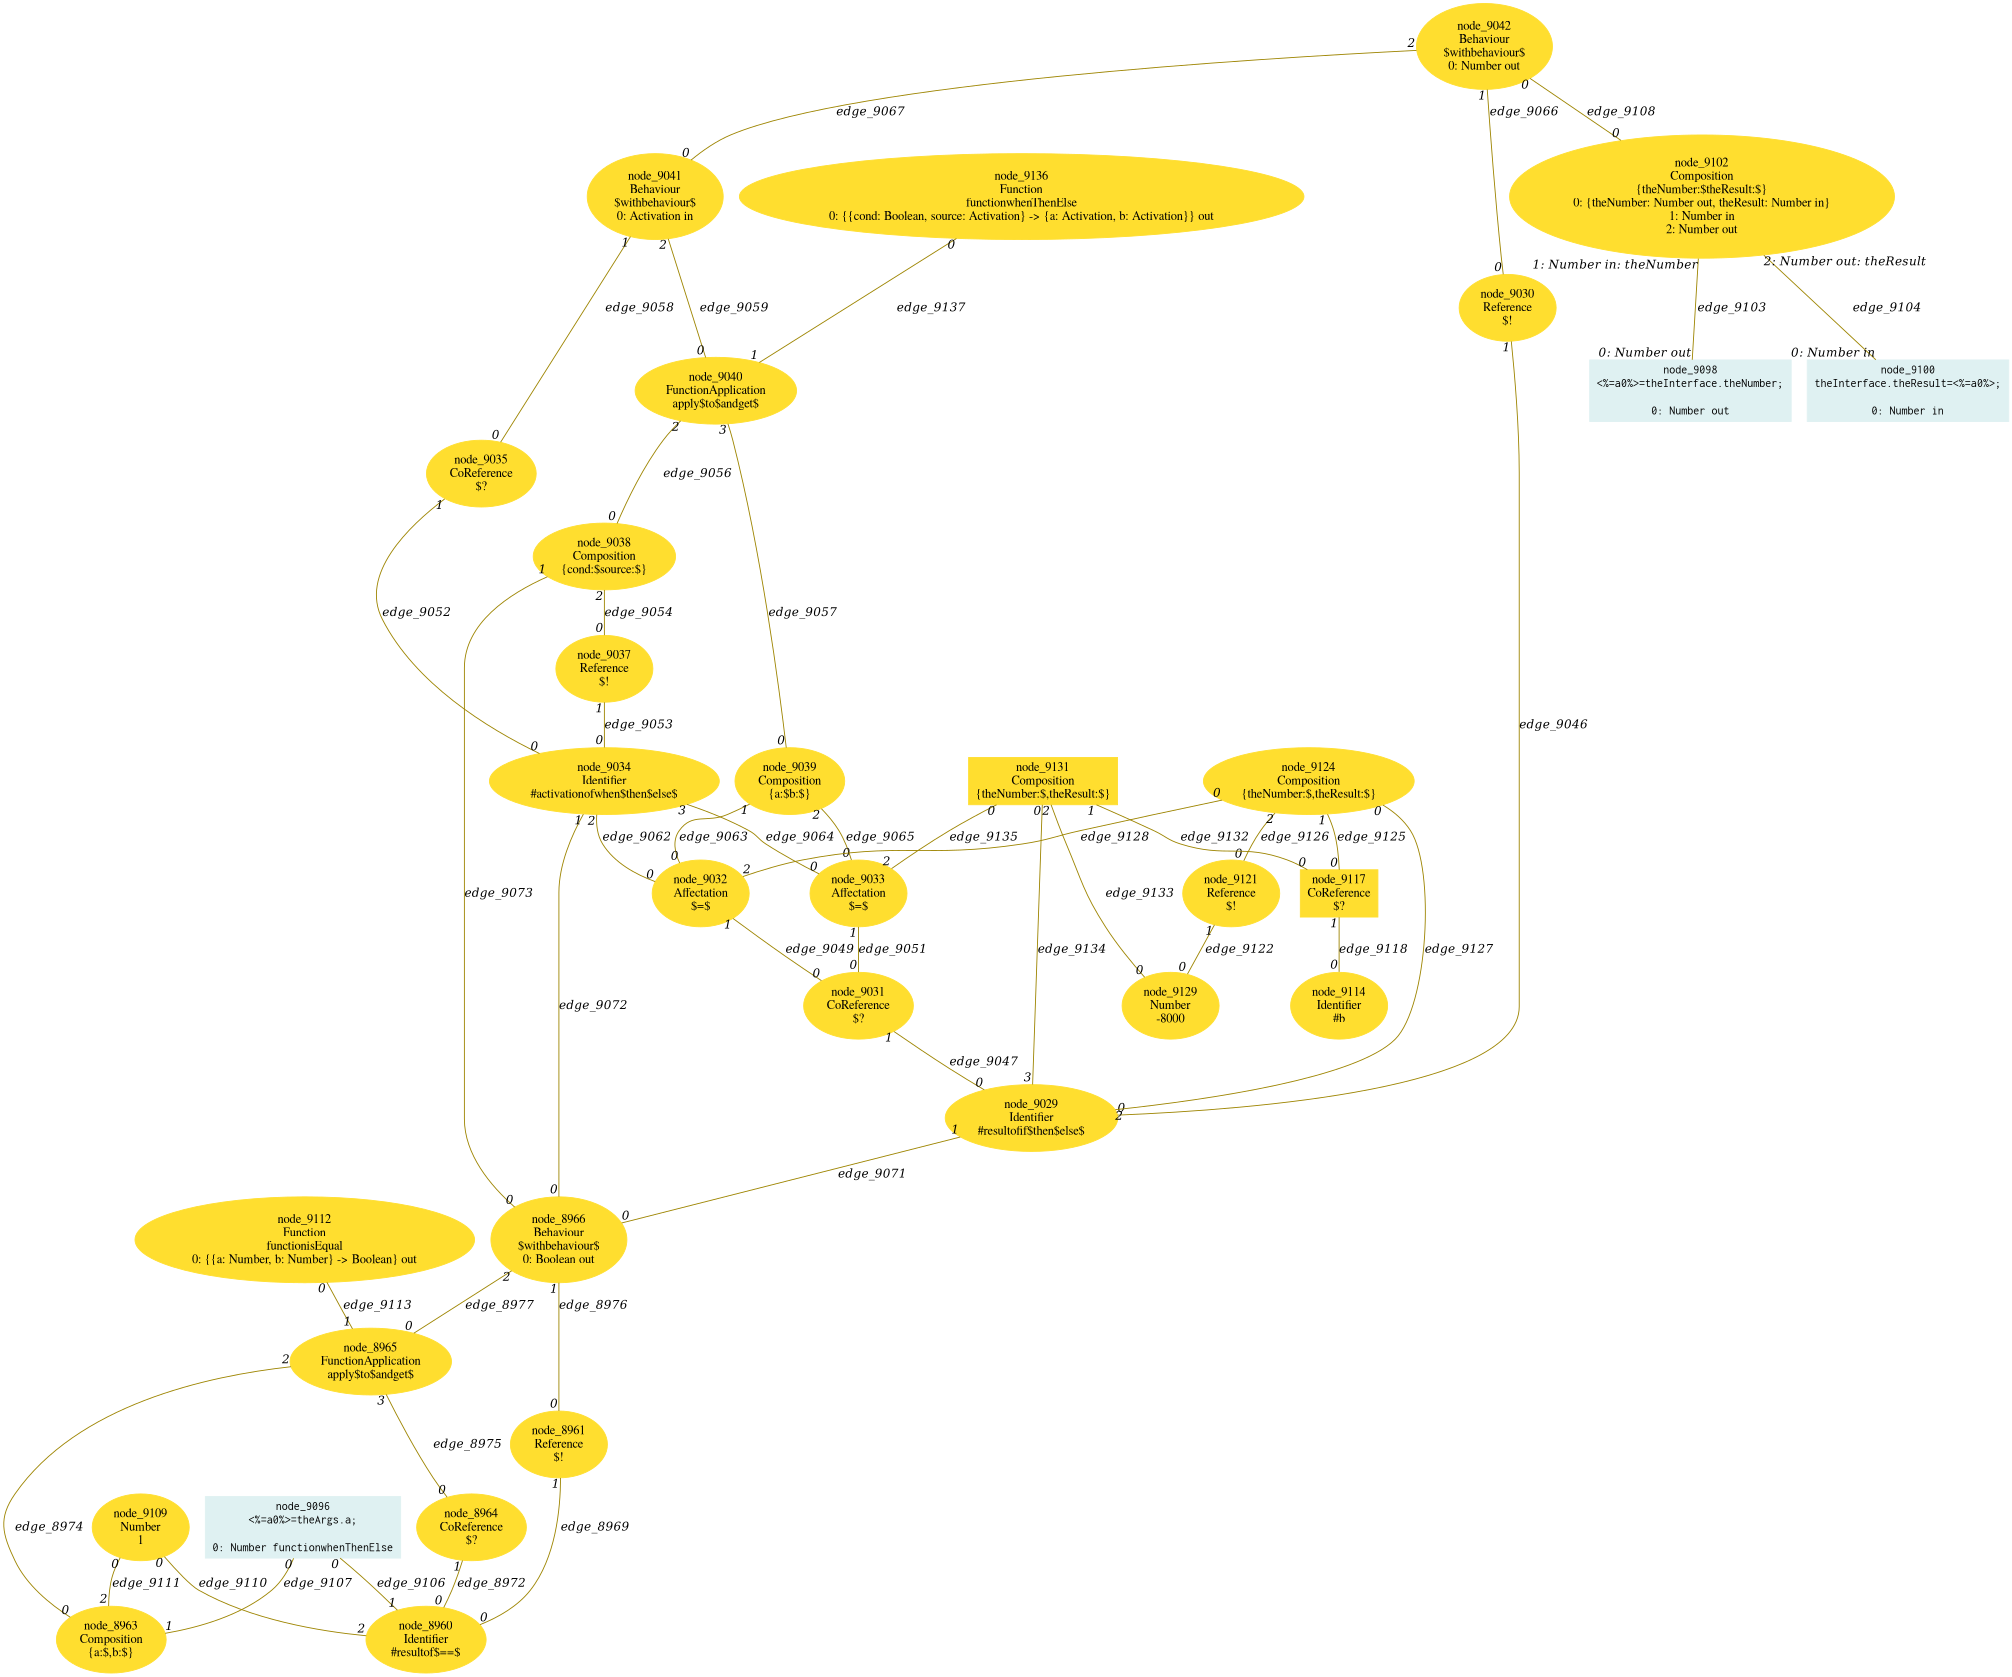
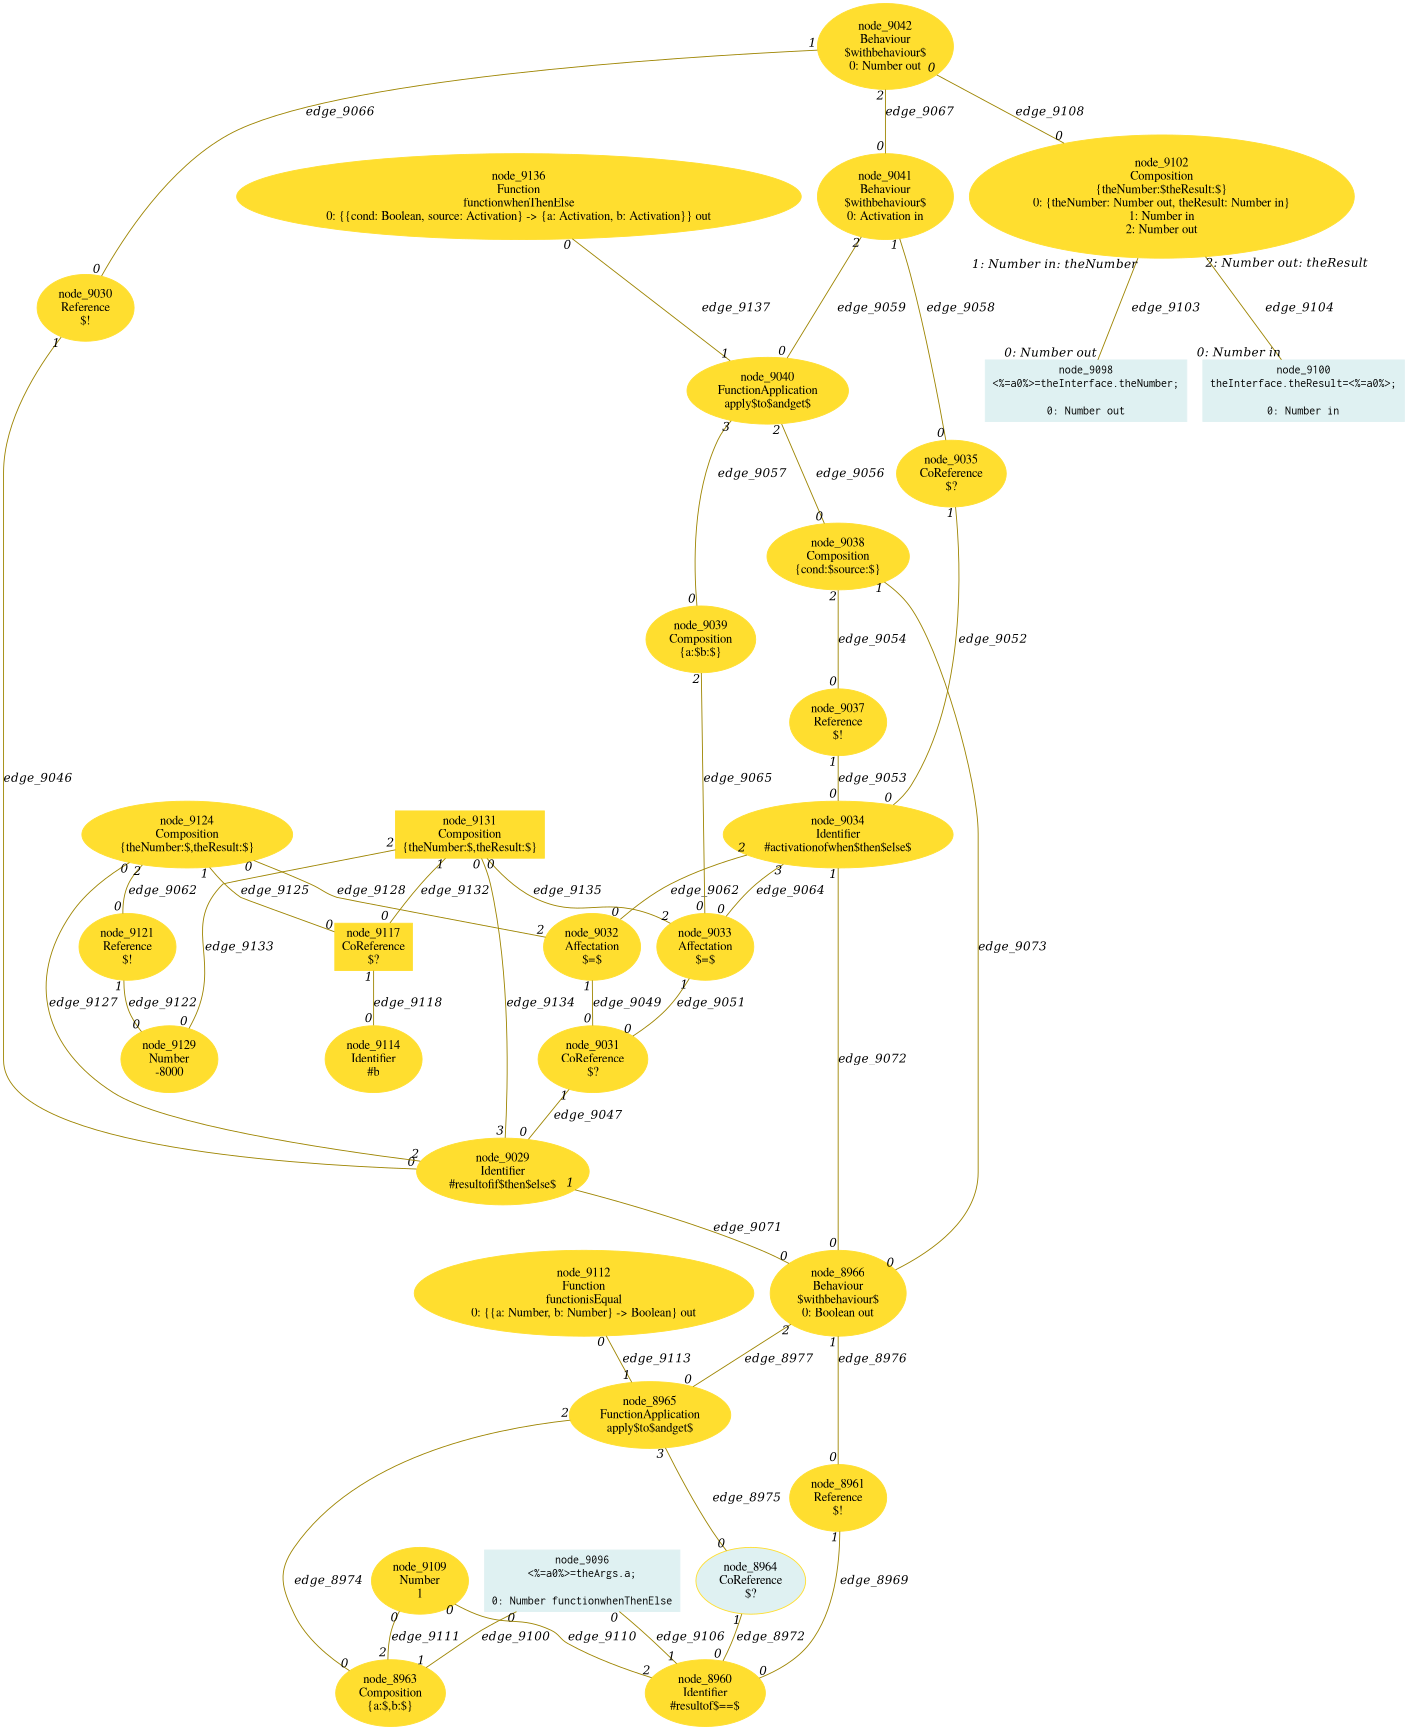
edge "node_9039 Composition {a:$b:$}" -- "node_9032 Affectation $=$": removed, label "edge_9063"
edge "node_9124 Composition {theNumber:$,theResult:$}" -- "node_9121 Reference $!": label "edge_9126" -> "edge_9062"
node "node_8964 CoReference $?": fillcolor #ffde2f -> #dff1f2
edge "node_9096 <%=a0%>=theArgs.a; 0: Number functionwhenThenElse" -- "node_8963 Composition {a:$,b:$}": label "edge_9107" -> "edge_9100"
